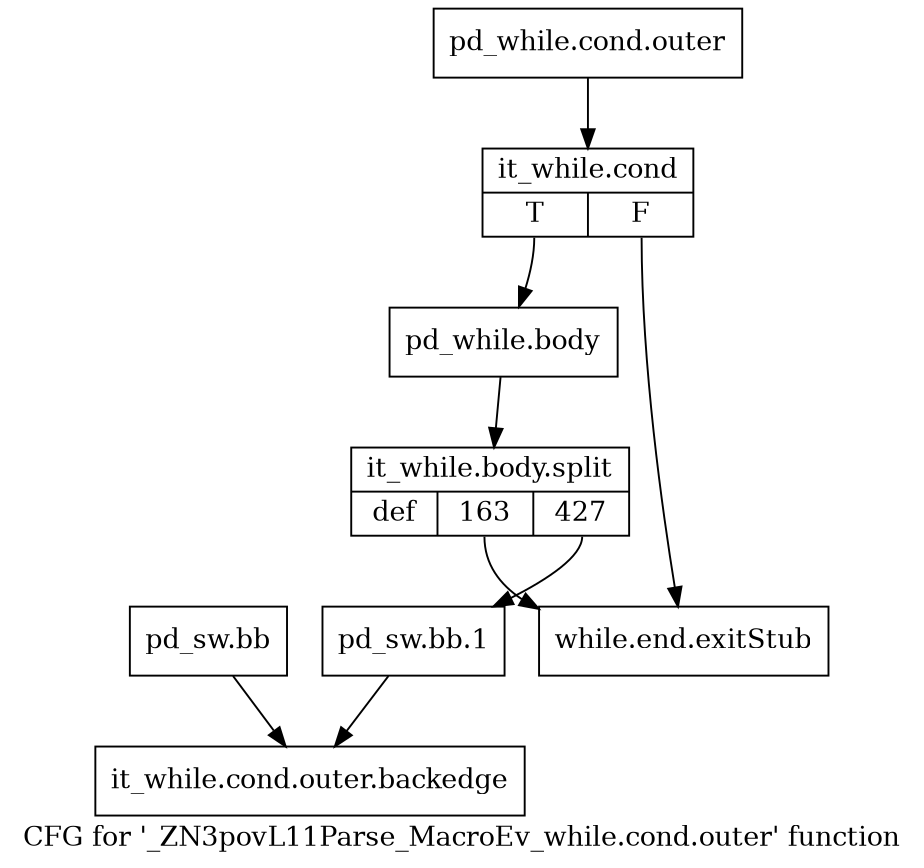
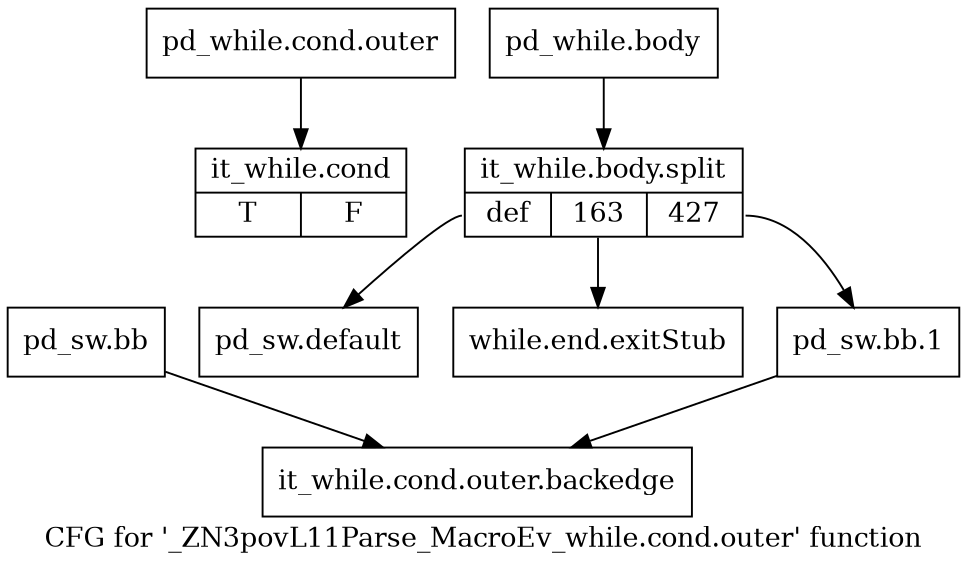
edge "it_while.cond" -> "pd_while.body": removed
node "pd_sw.default": added
edge "it_while.cond" -> "while.end.exitStub": removed
